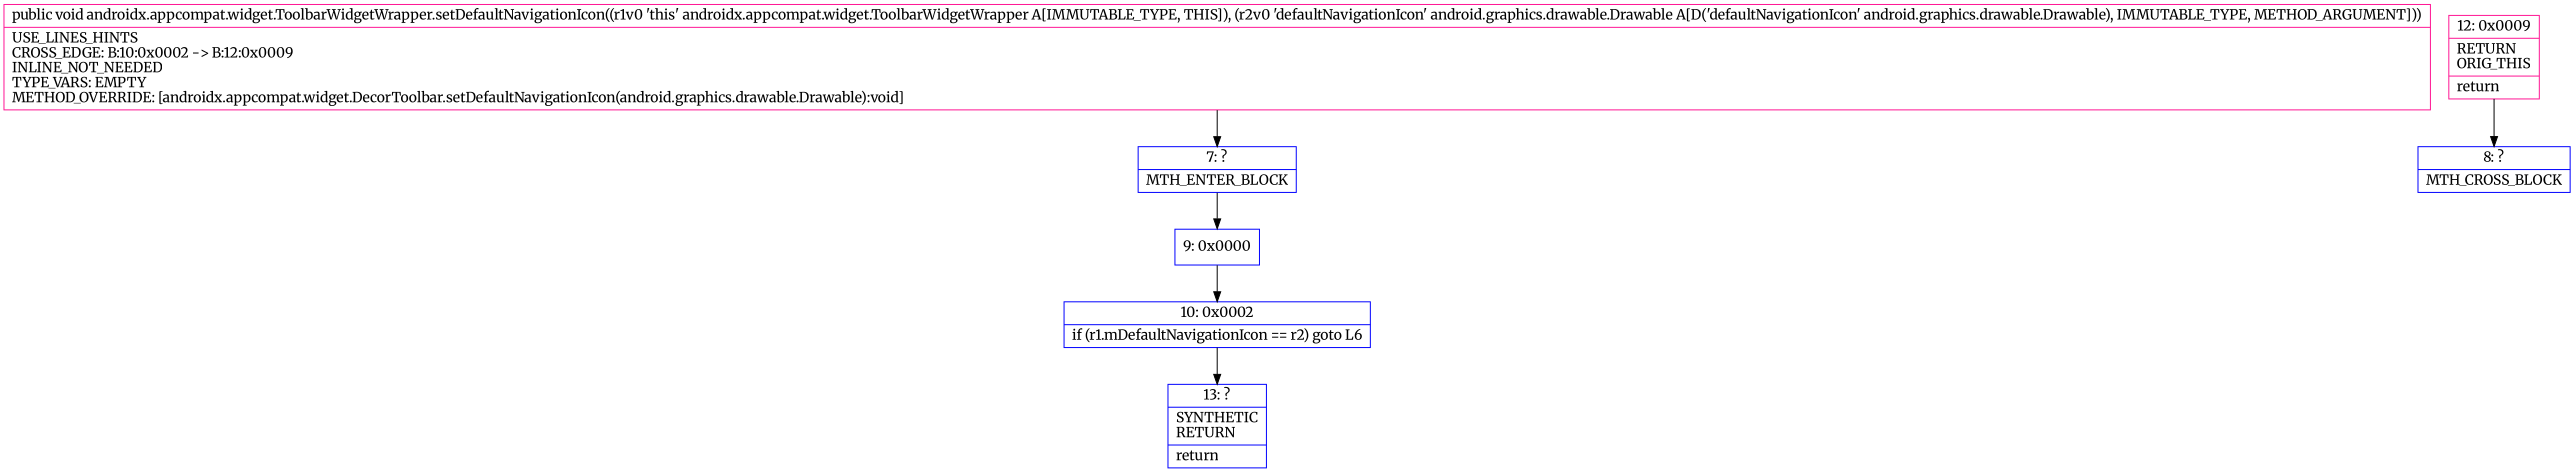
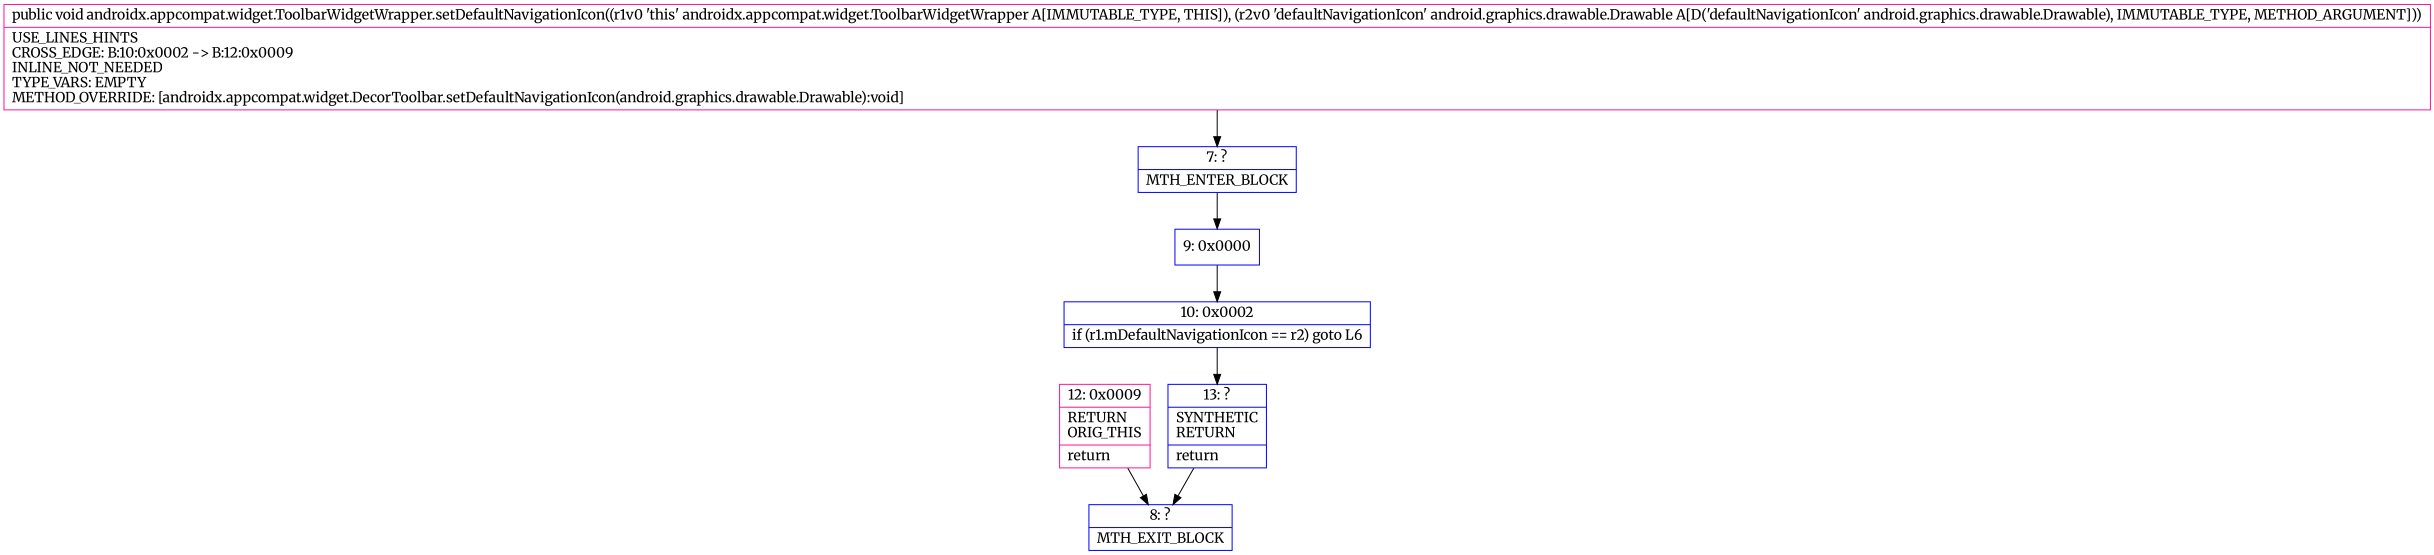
node "8: ?": text "MTH_CROSS_BLOCK" -> "MTH_EXIT_BLOCK"
edge "13: ?" -> "8: ?": added
